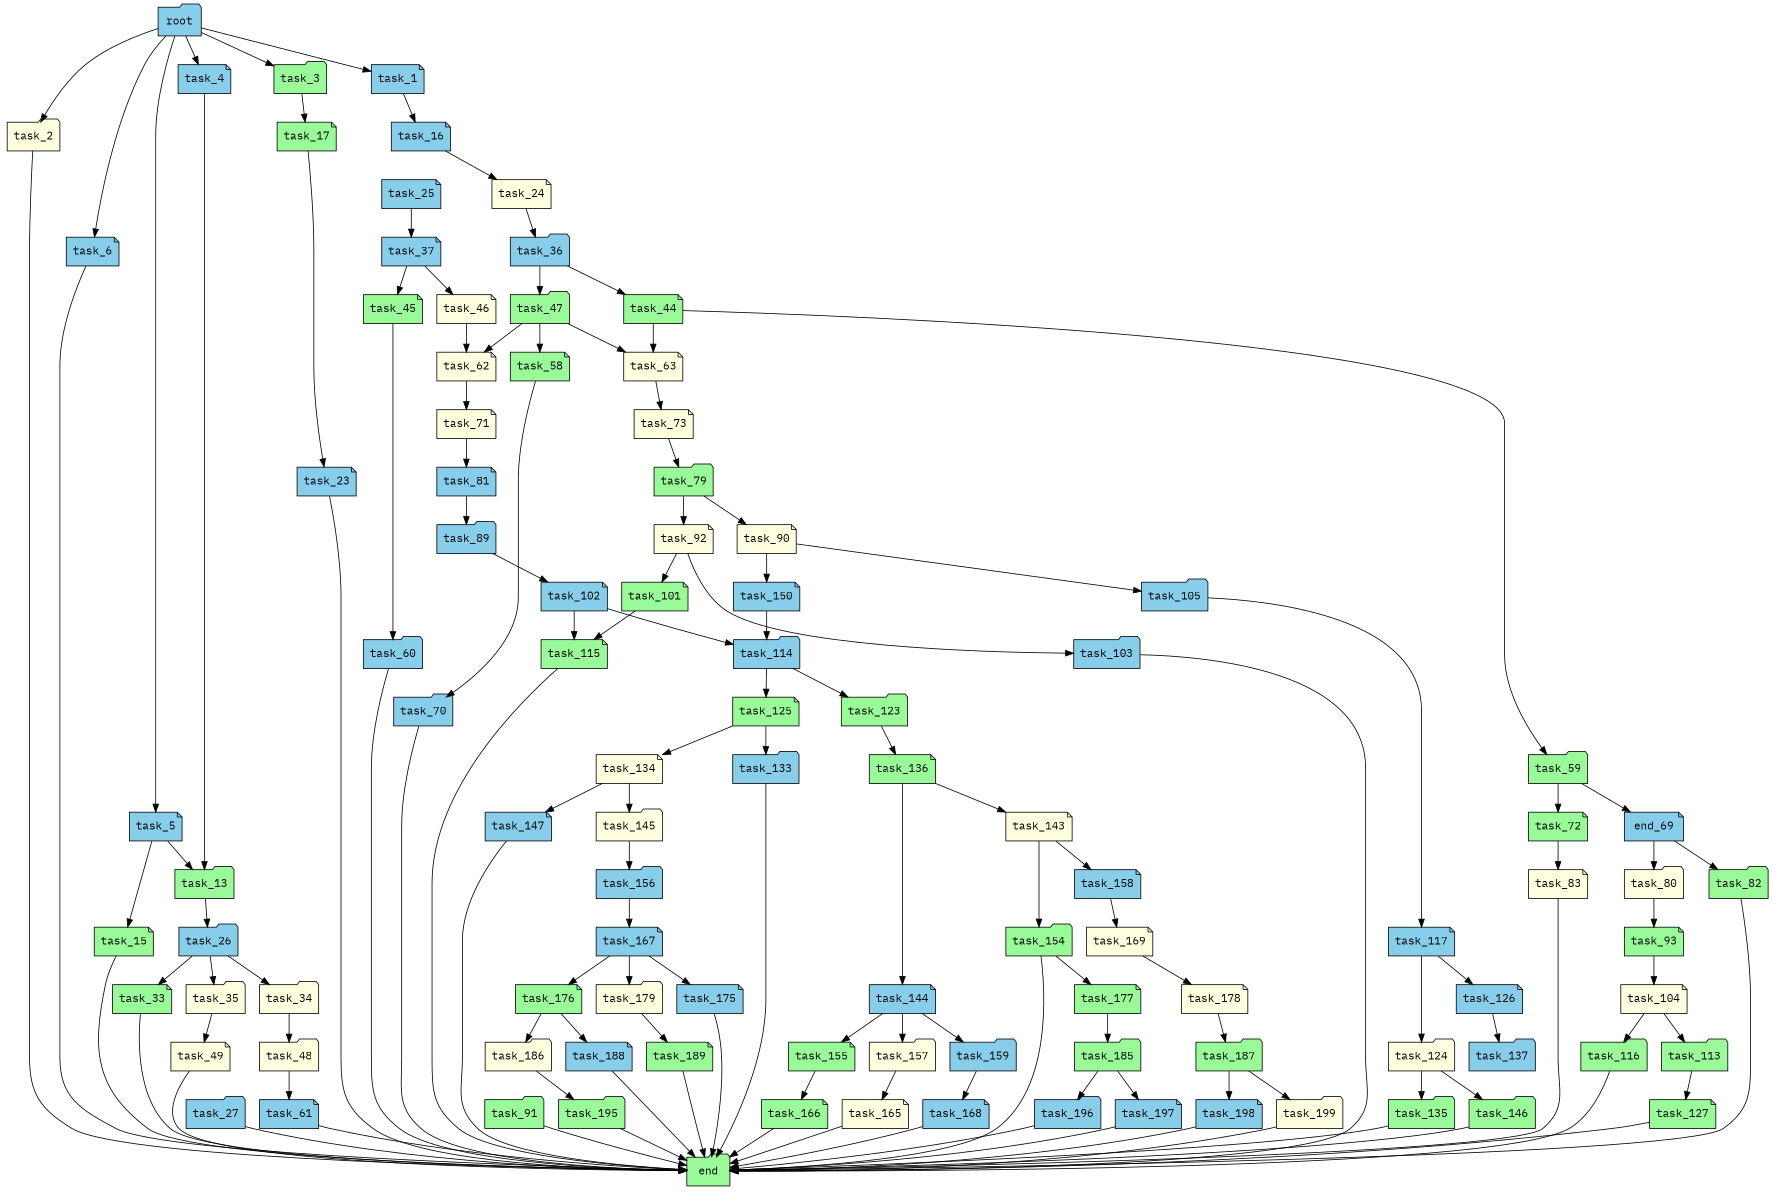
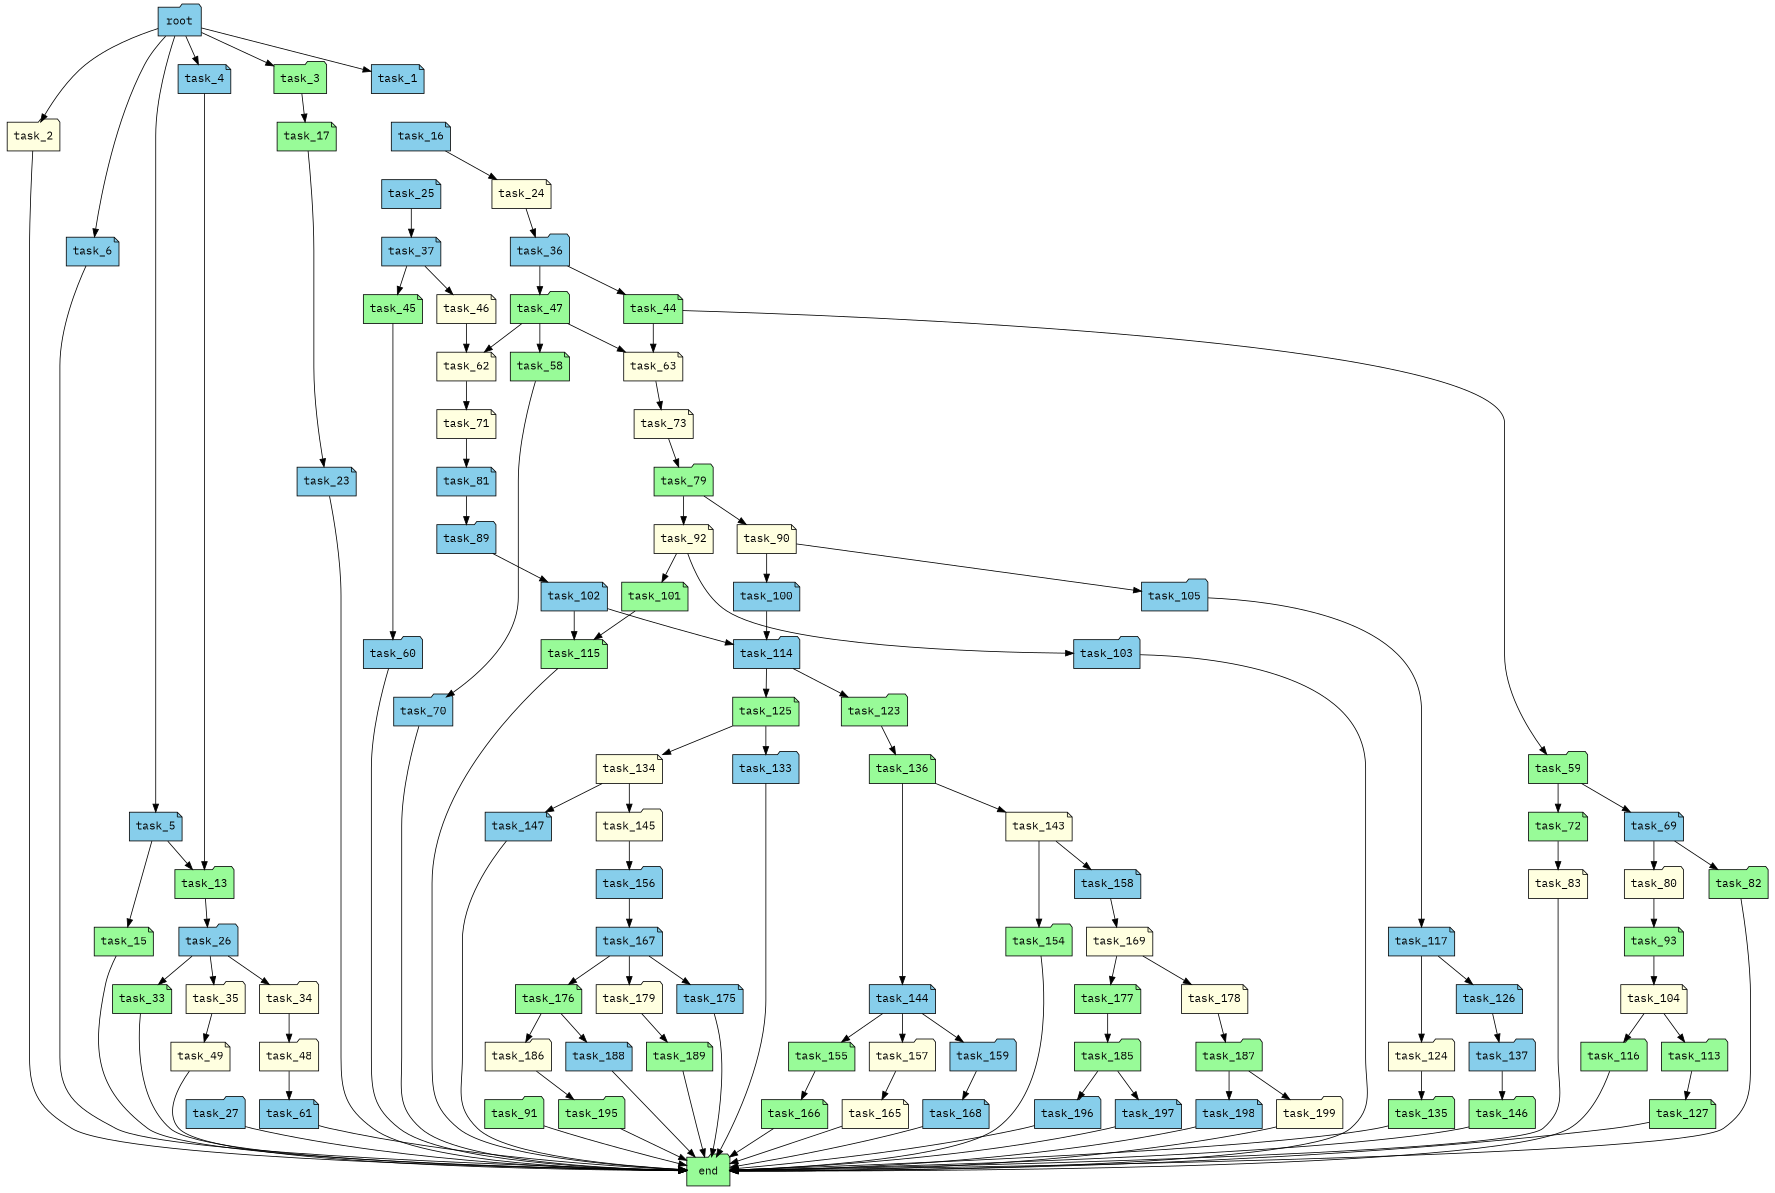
edge "task_1" -> "task_16": removed
node "task_150": label "task_150" -> "task_100"
node "end_69": label "end_69" -> "task_69"
edge "task_154" -> "task_177": now "task_169" -> "task_177"
edge "task_124" -> "task_146": now "task_137" -> "task_146"
